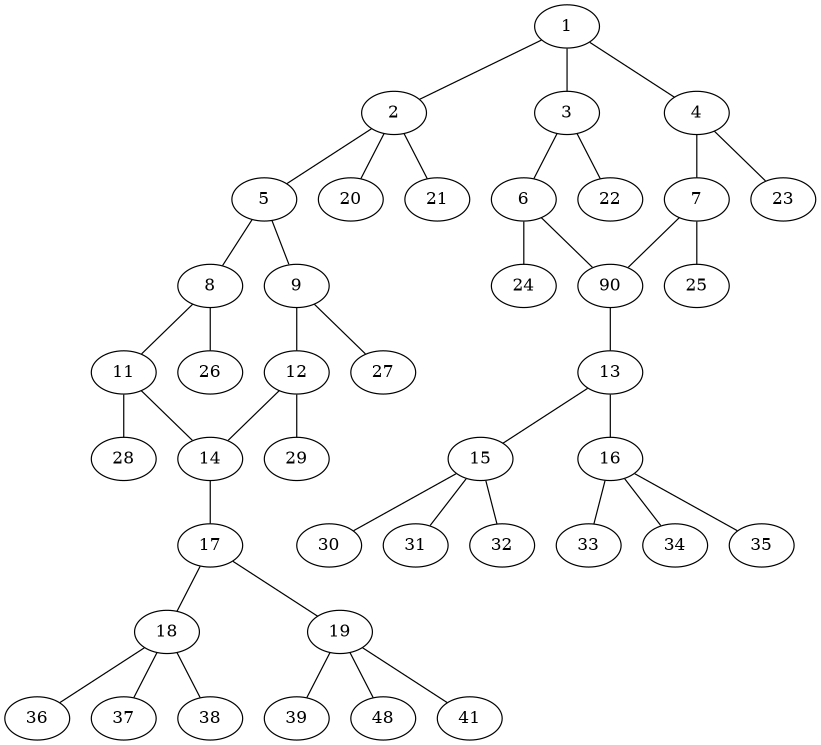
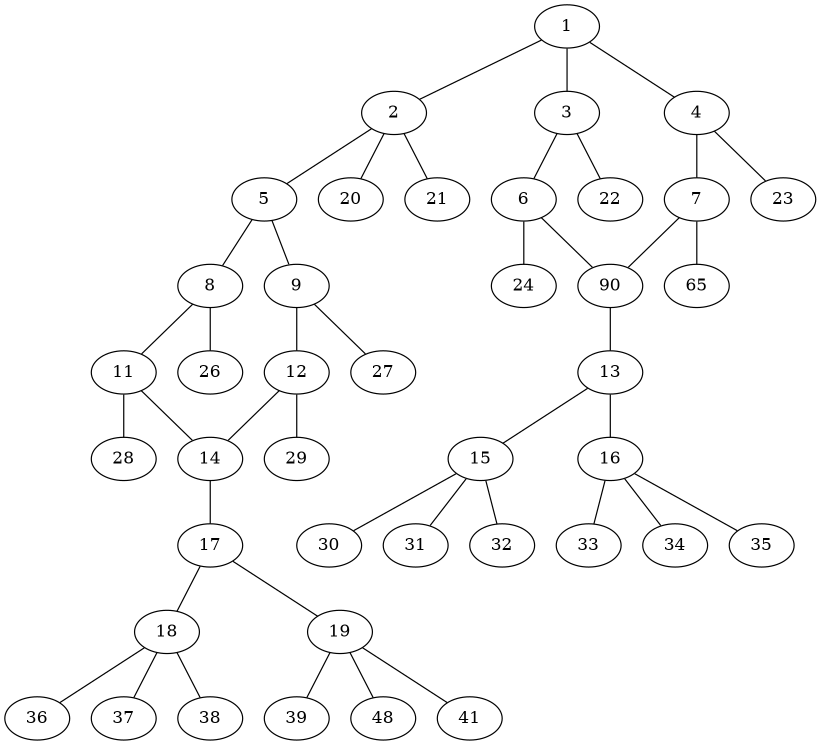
node "25": label "25" -> "65"
